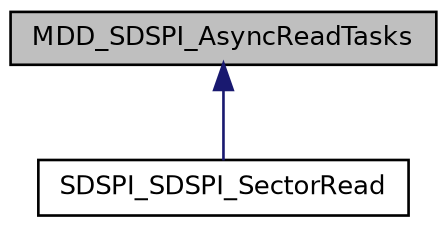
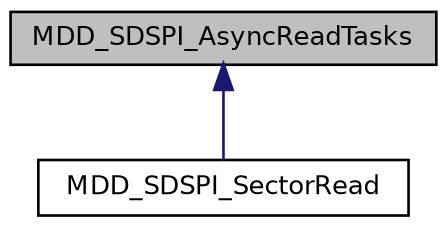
node "SDSPI_SDSPI_SectorRead": label "SDSPI_SDSPI_SectorRead" -> "MDD_SDSPI_SectorRead"
